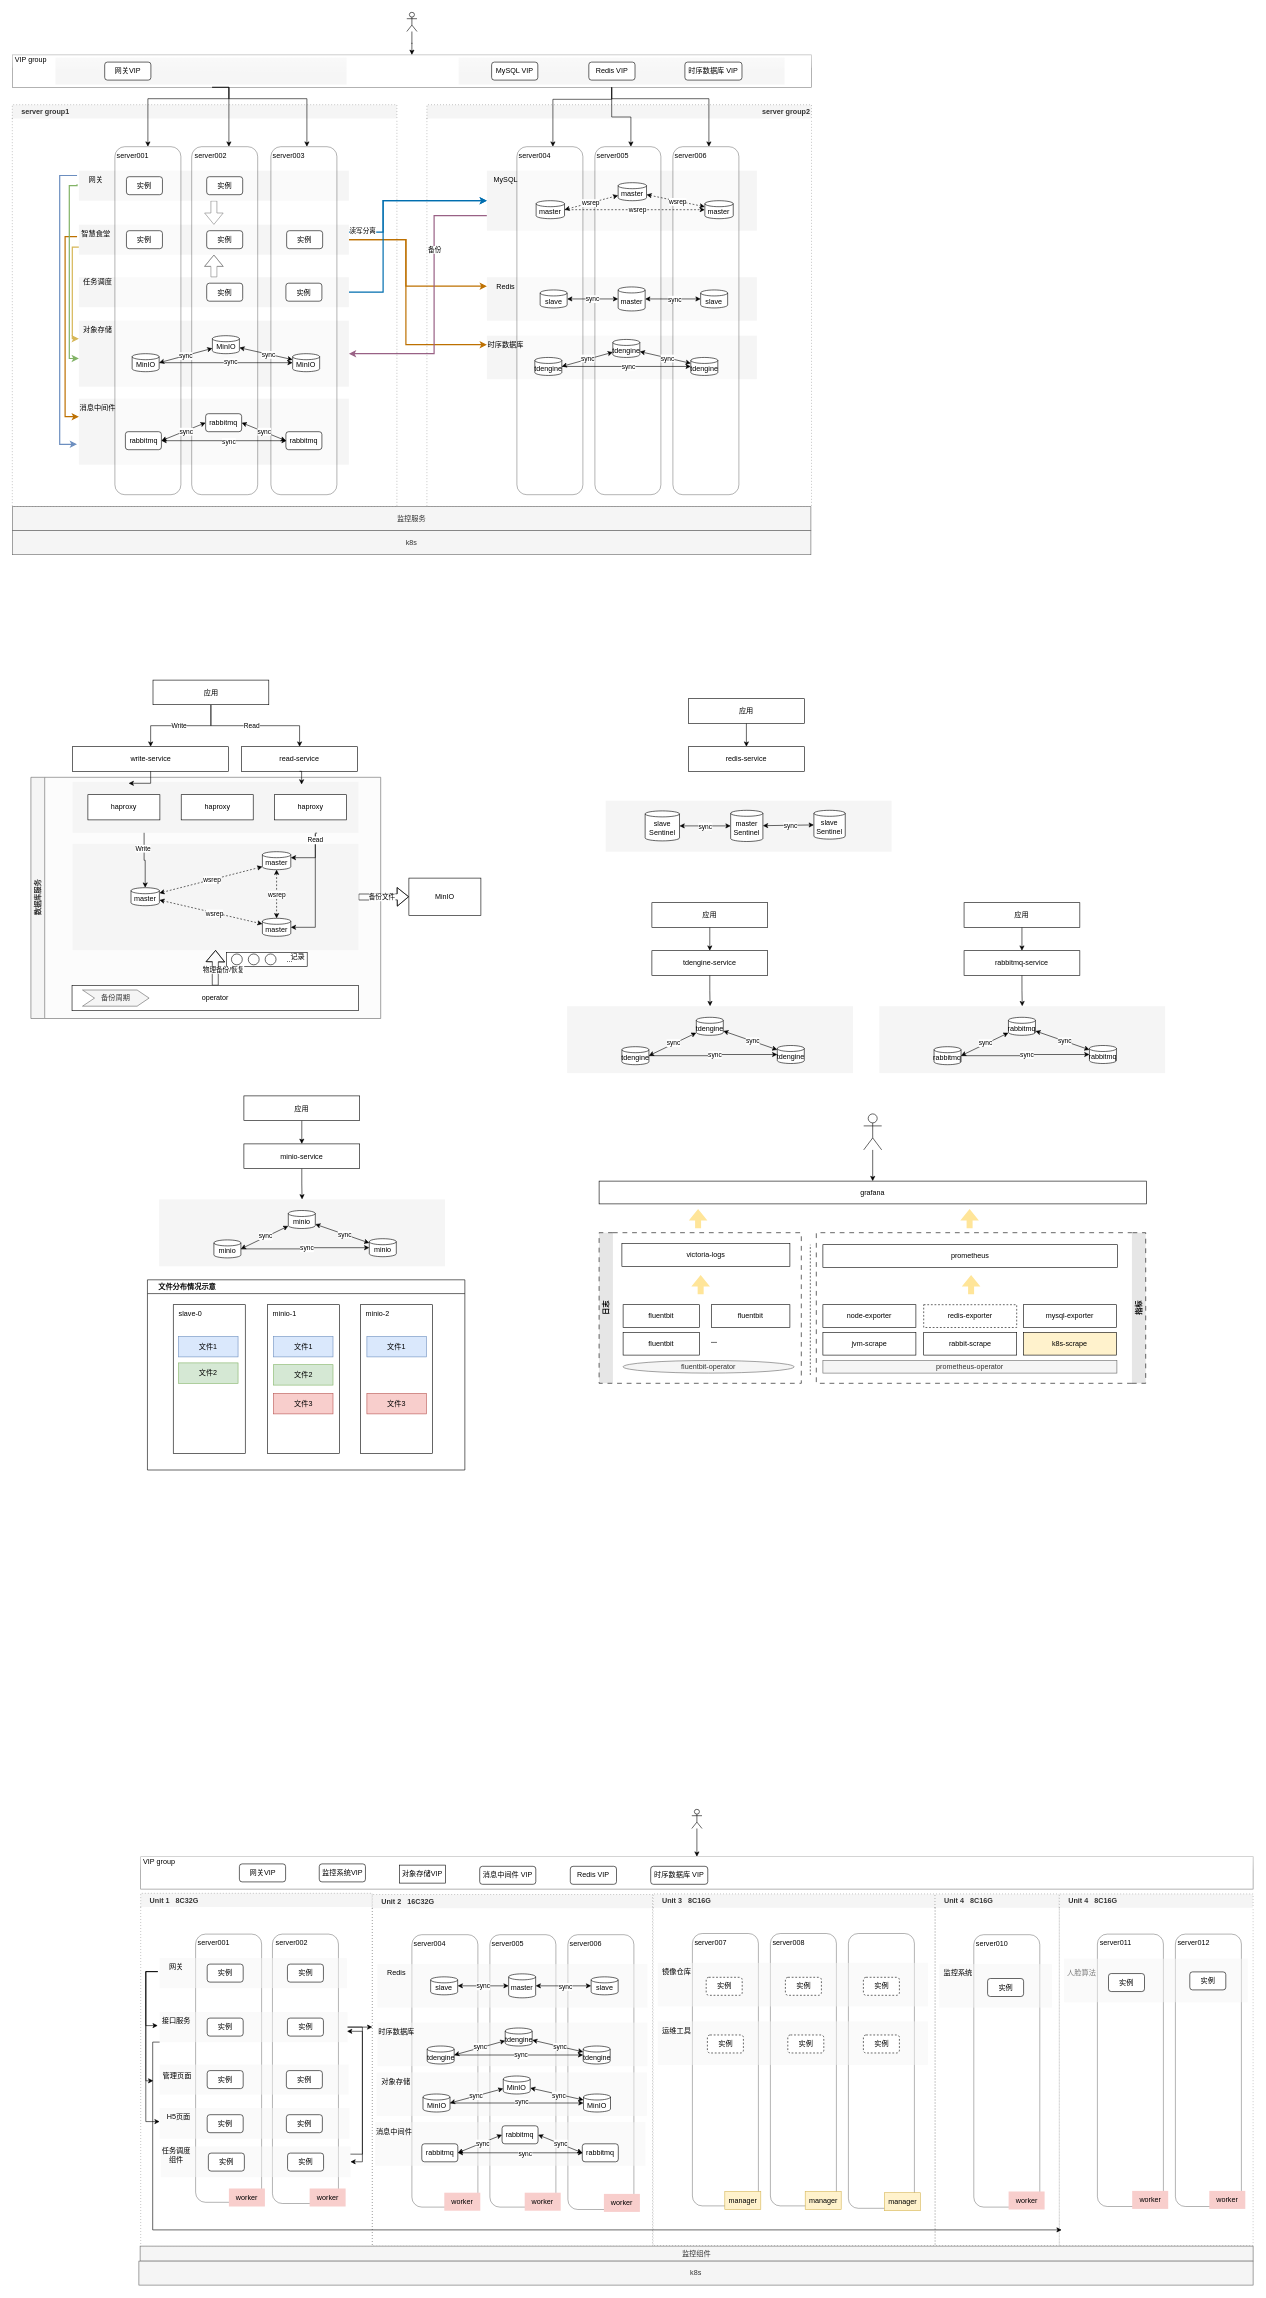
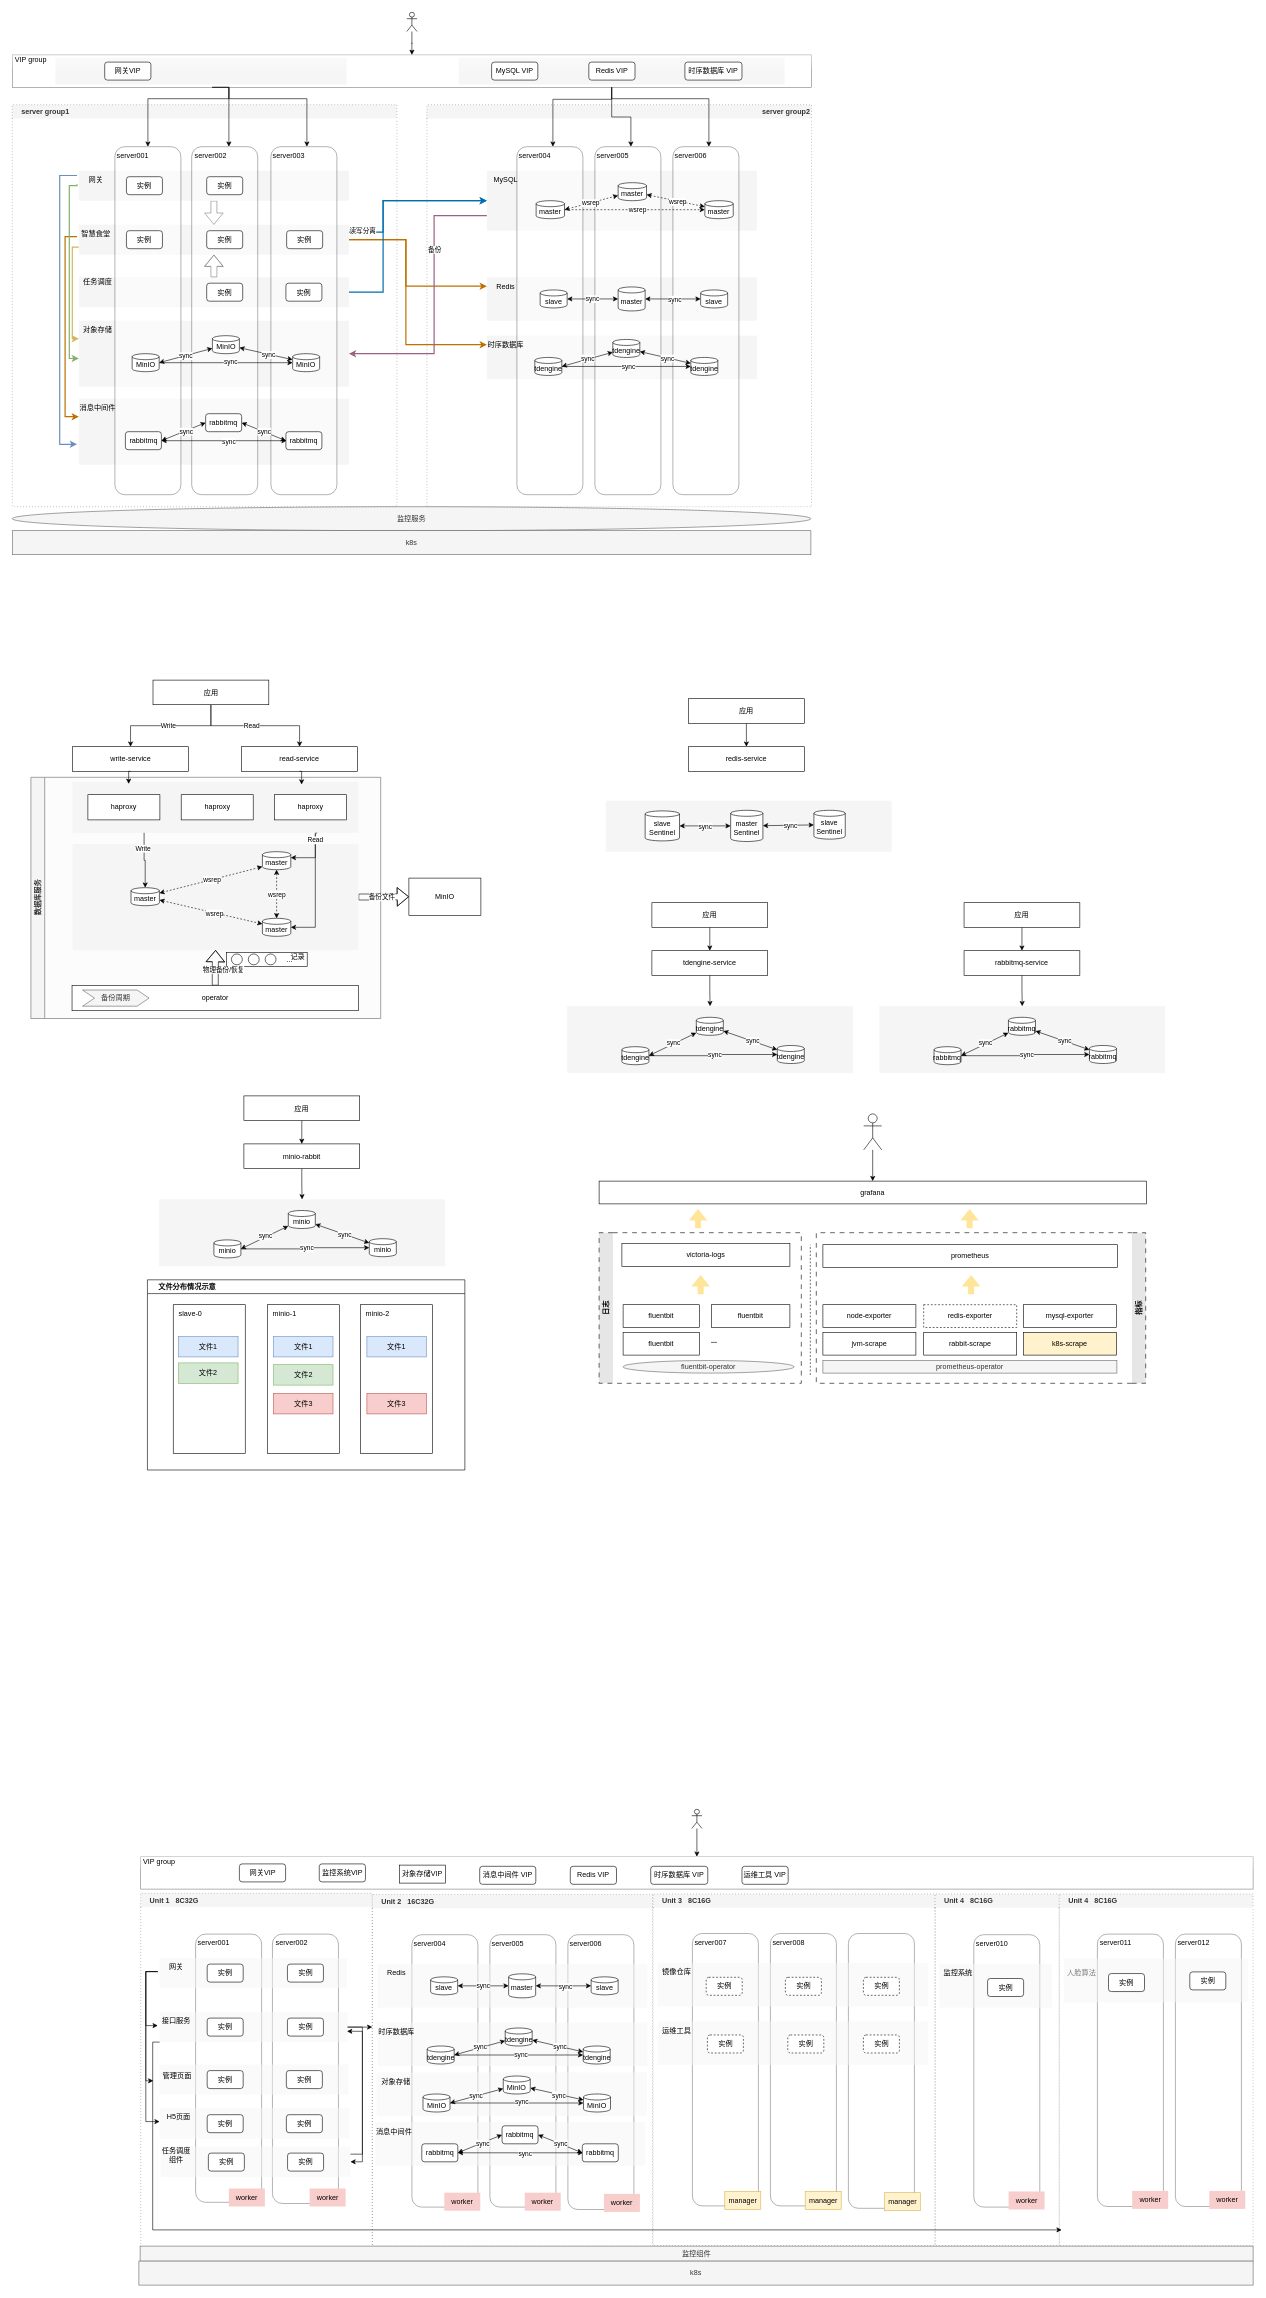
node "监控服务": shape rectangle -> ellipse
node "write-service": size 156x25 -> 116x25
node "minio-service": label "minio-service" -> "minio-rabbit"
node "运维工具 VIP": added
